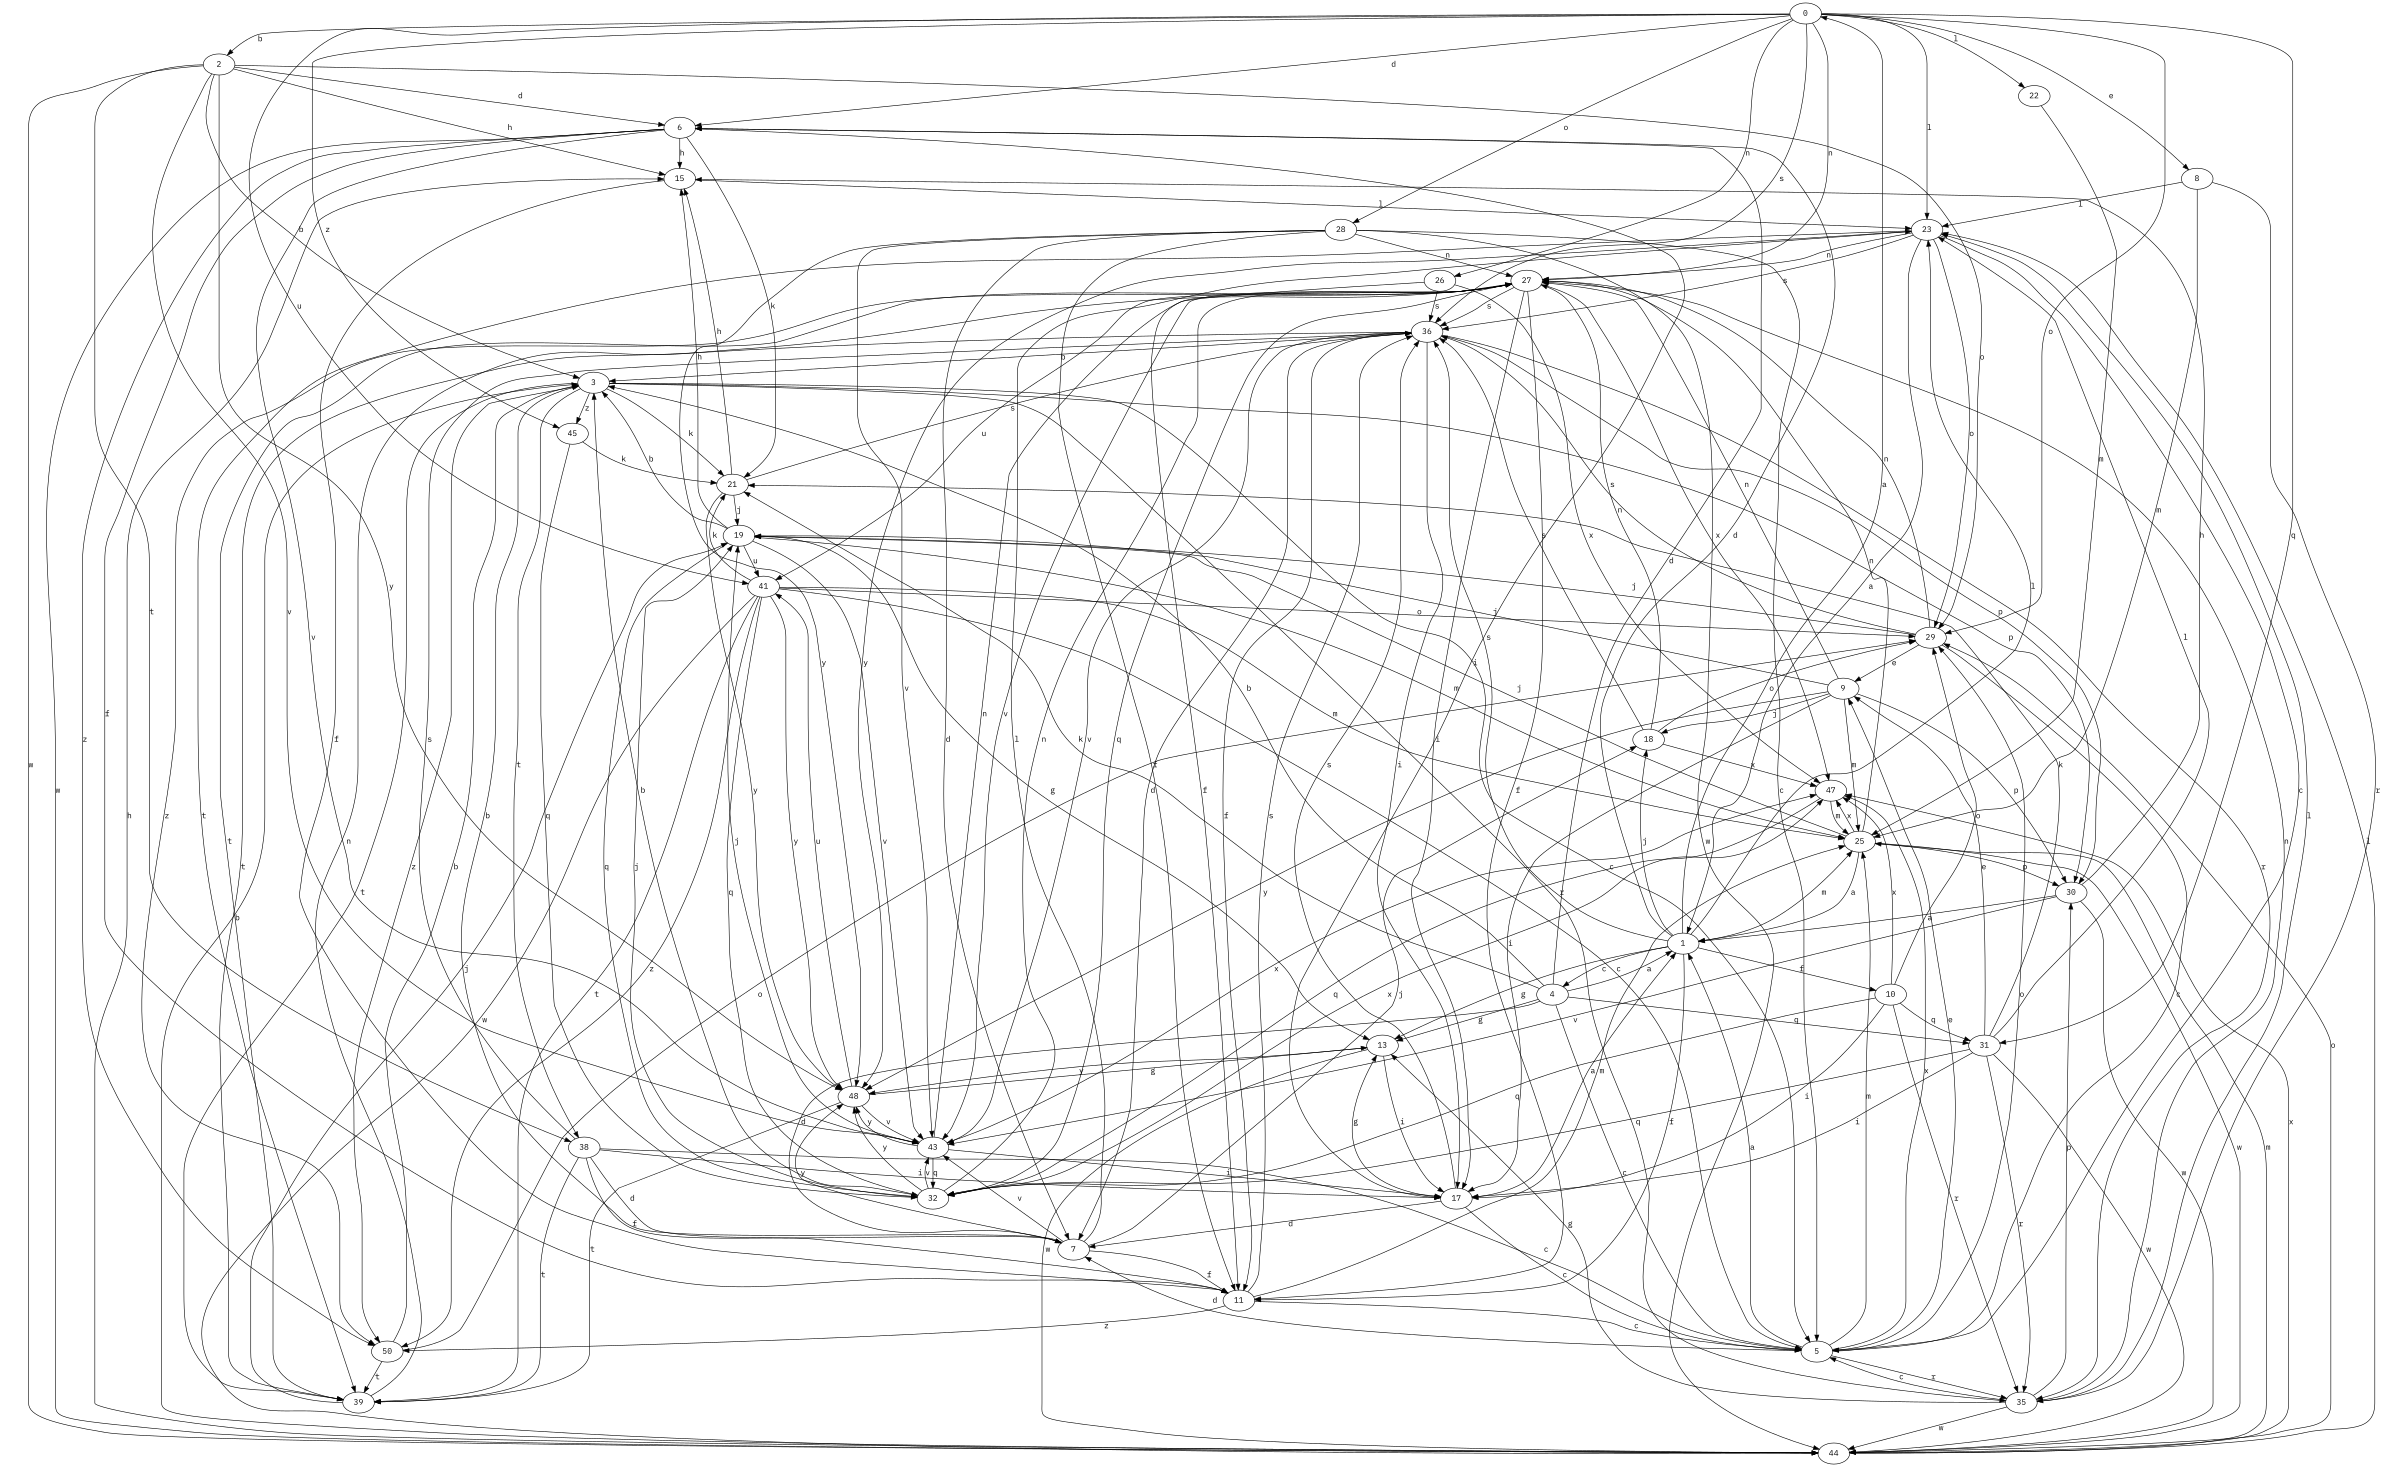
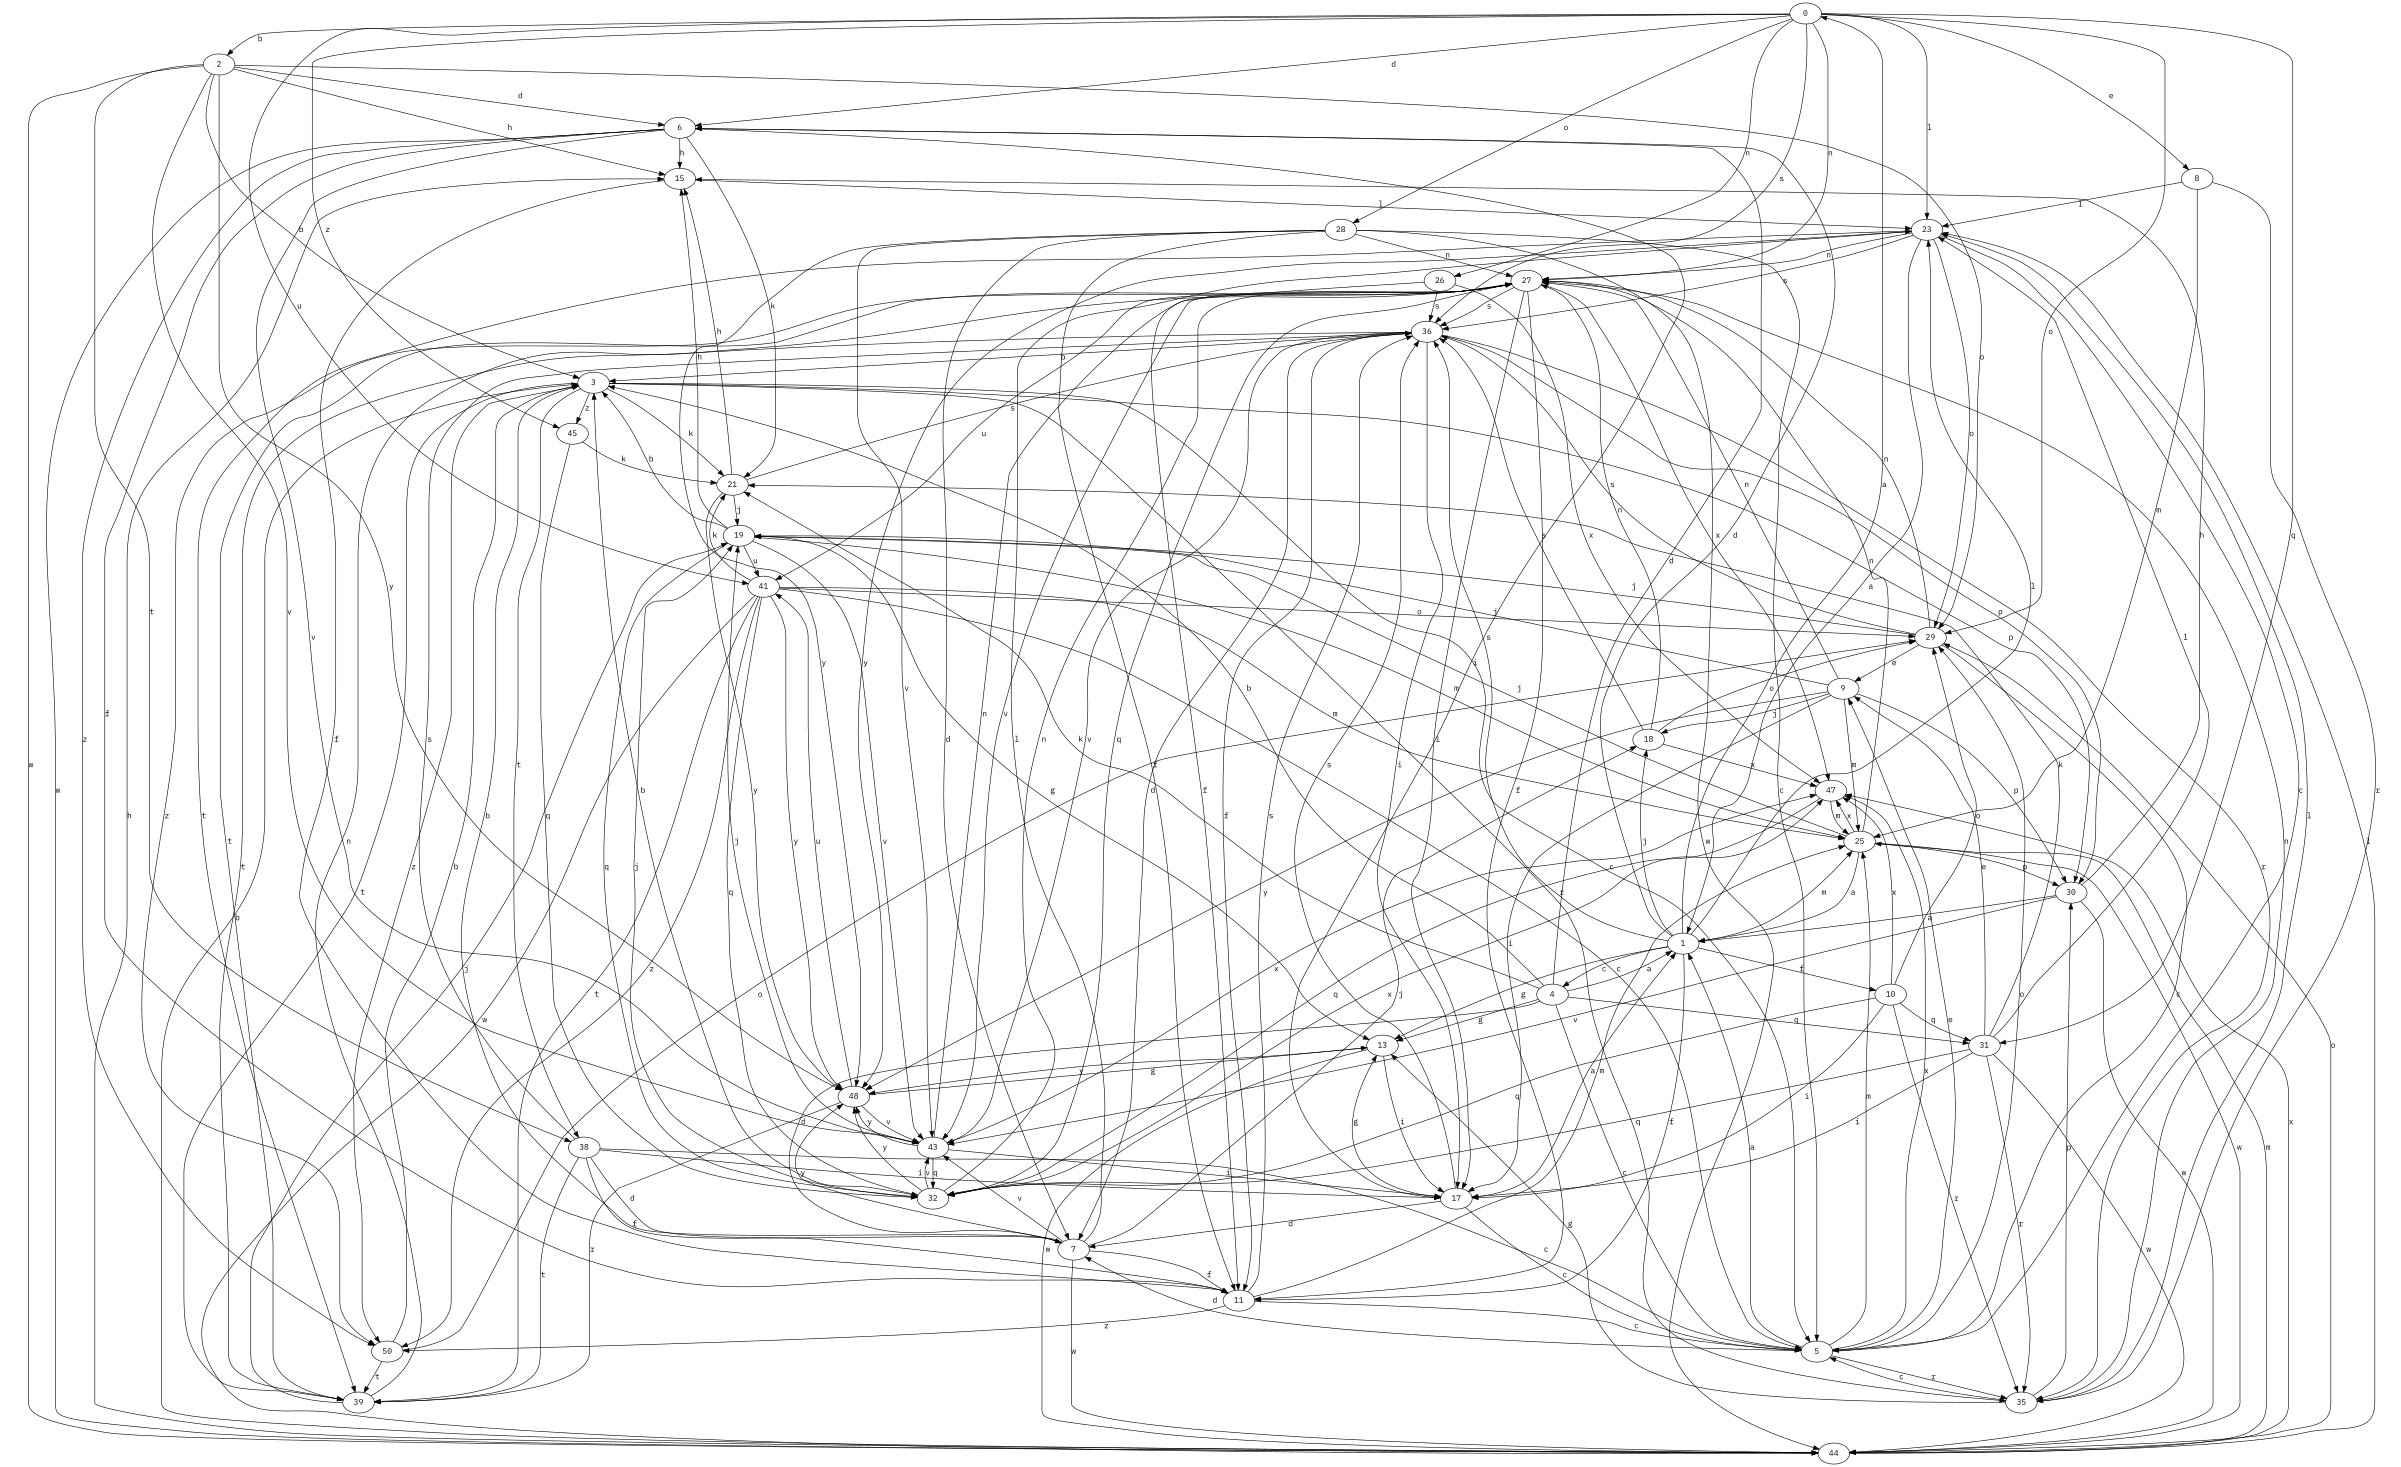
node "22": removed
edge "48" -> "39": label "t" -> "r"
edge "35" -> "44": now "7" -> "44"
